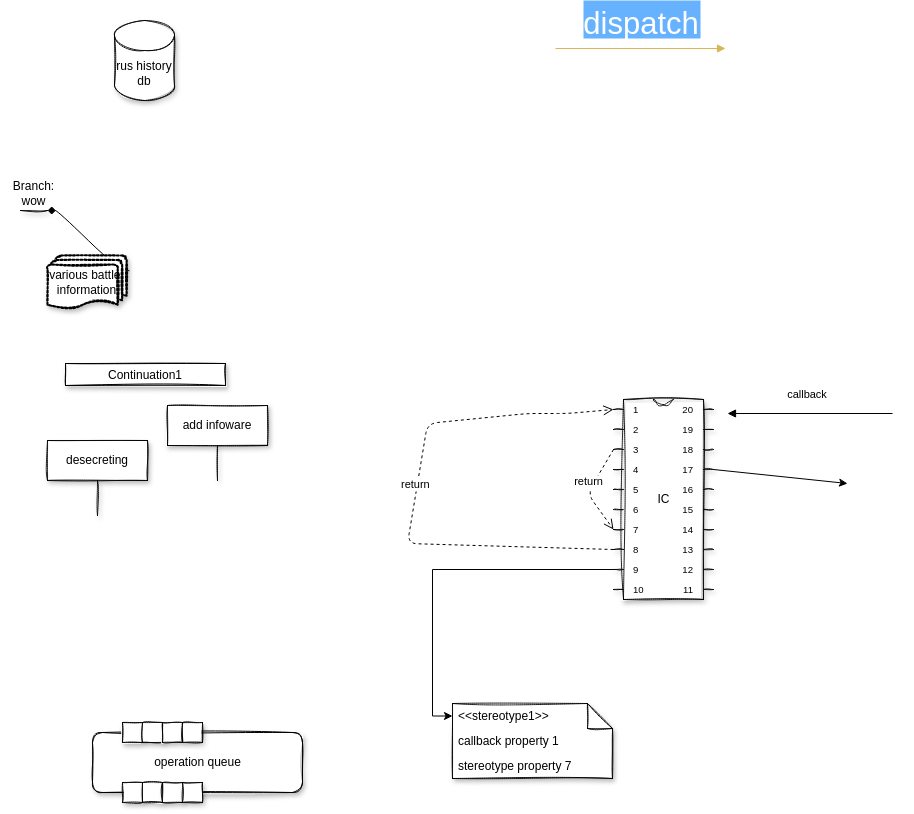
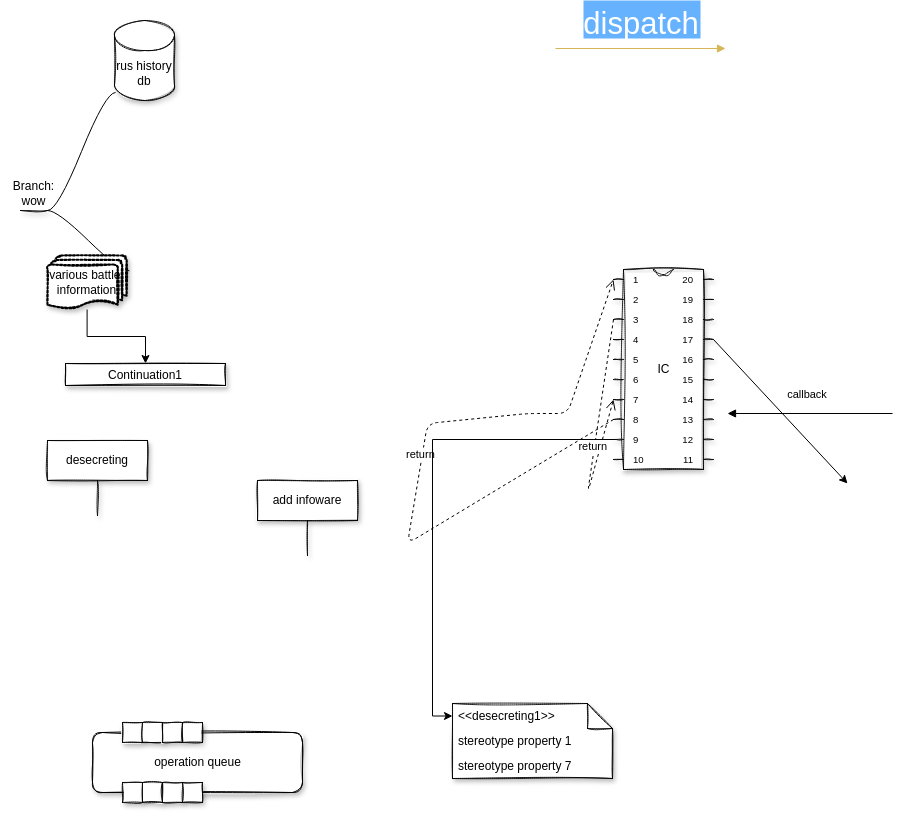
edge "rus history db" -- "Branch: wow": added
edge "various battle information" -> "Branch: wow": arrowhead diamond -> none
edge "various battle information" -> "Continuation1": added
node "add infoware": moved (218, 443) -> (308, 518)
node "IC": moved (664, 500) -> (664, 370)
node "<<stereotype1>>": label "<<stereotype1>>" -> "<<desecreting1>>"
node "callback property 1": label "callback property 1" -> "stereotype property 1"
